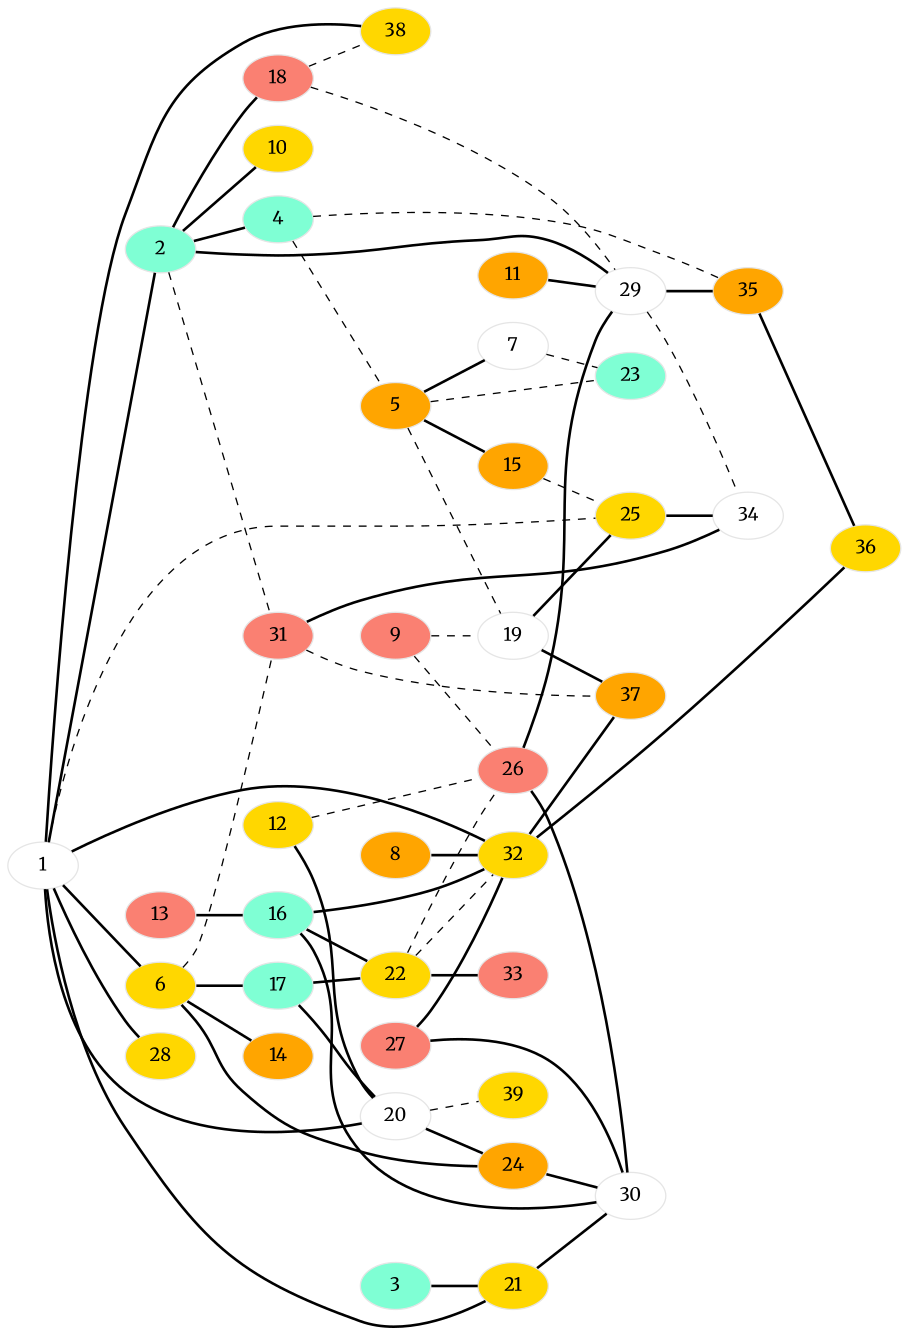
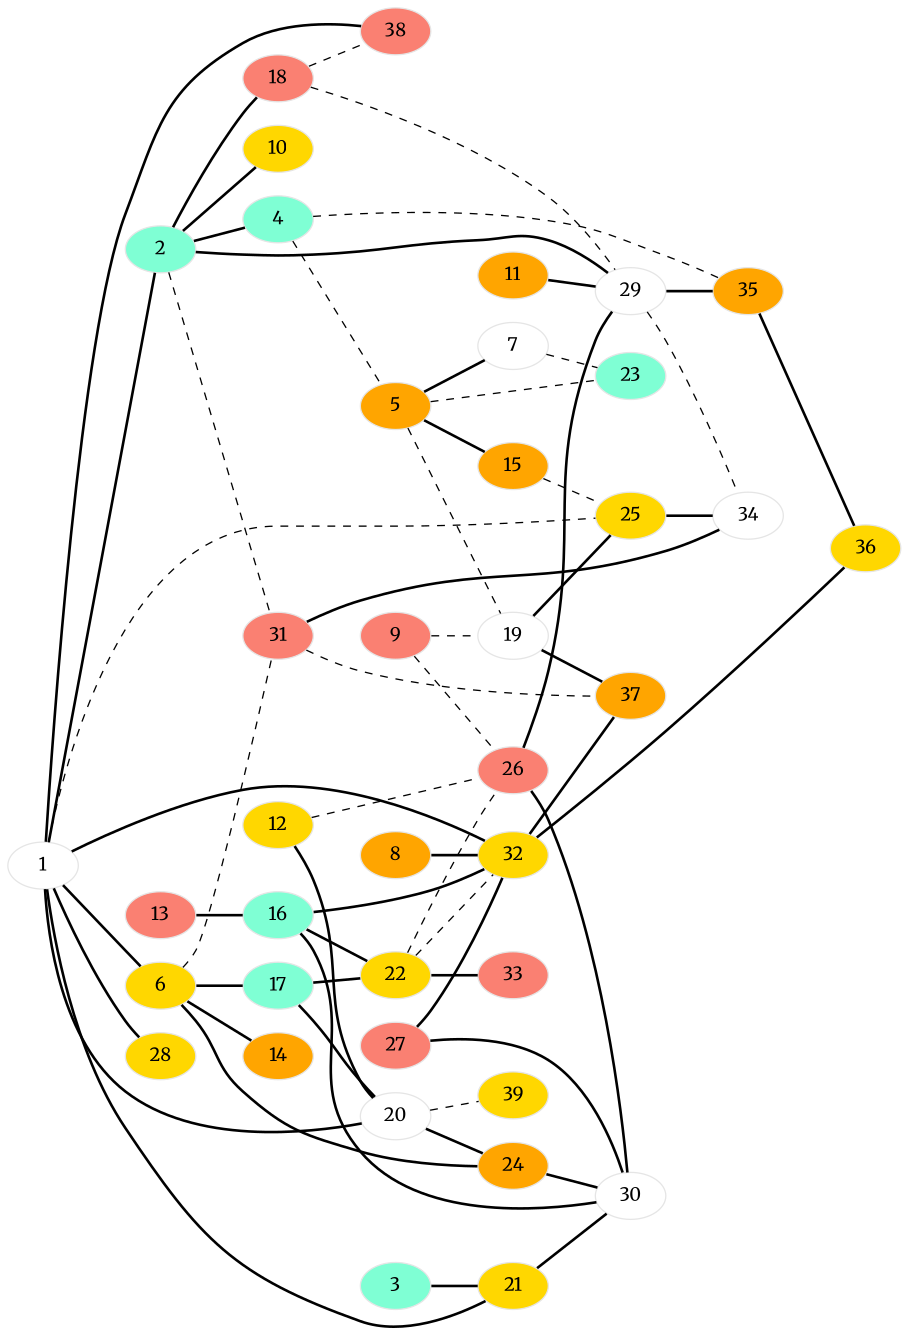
node "38": fillcolor gold -> salmon
